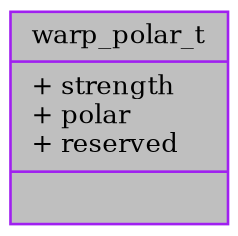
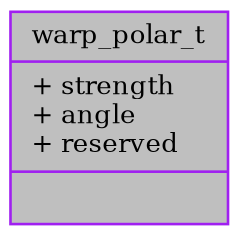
node "warp_polar_t": text "+ polar" -> "+ angle"
